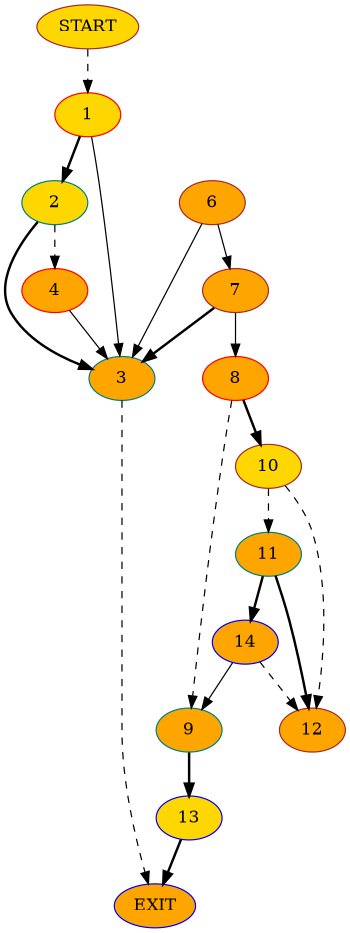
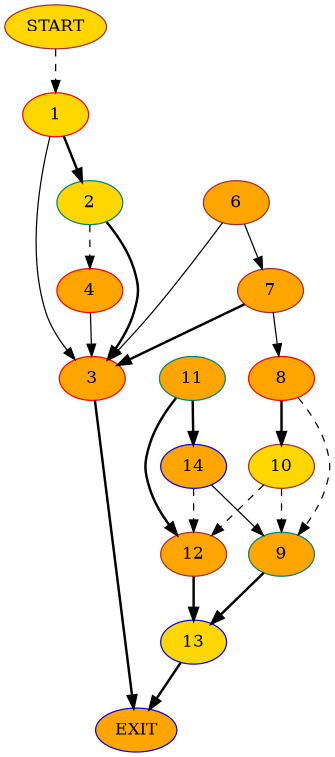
node "3": color teal -> red
edge "10" -> "11": now "10" -> "9"
edge "12" -> "13": added
edge "3" -> "EXIT": style dashed -> bold
